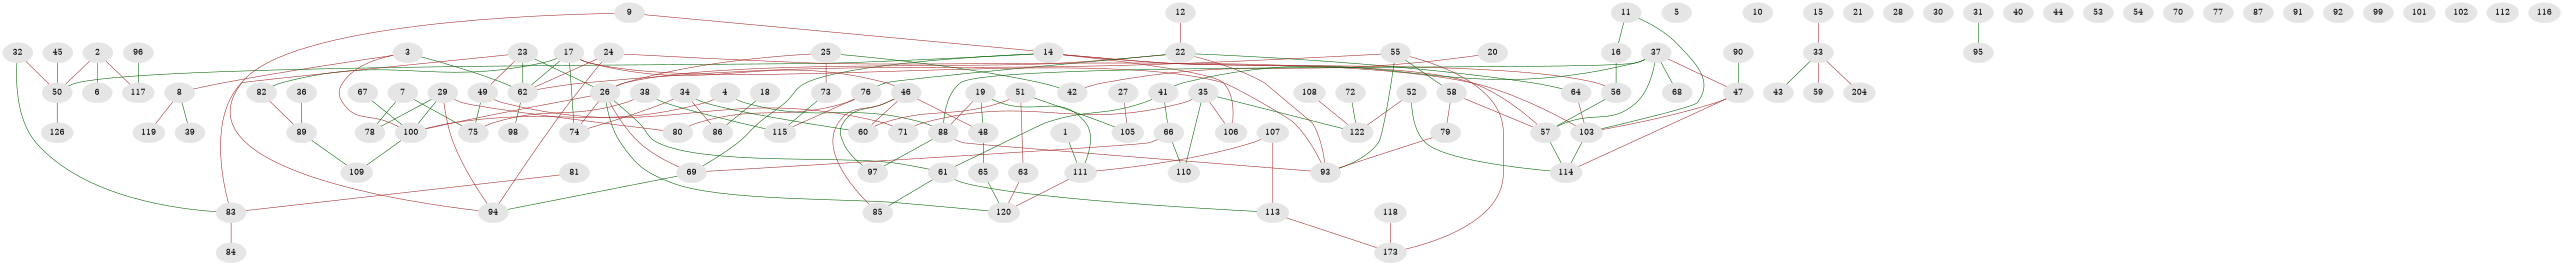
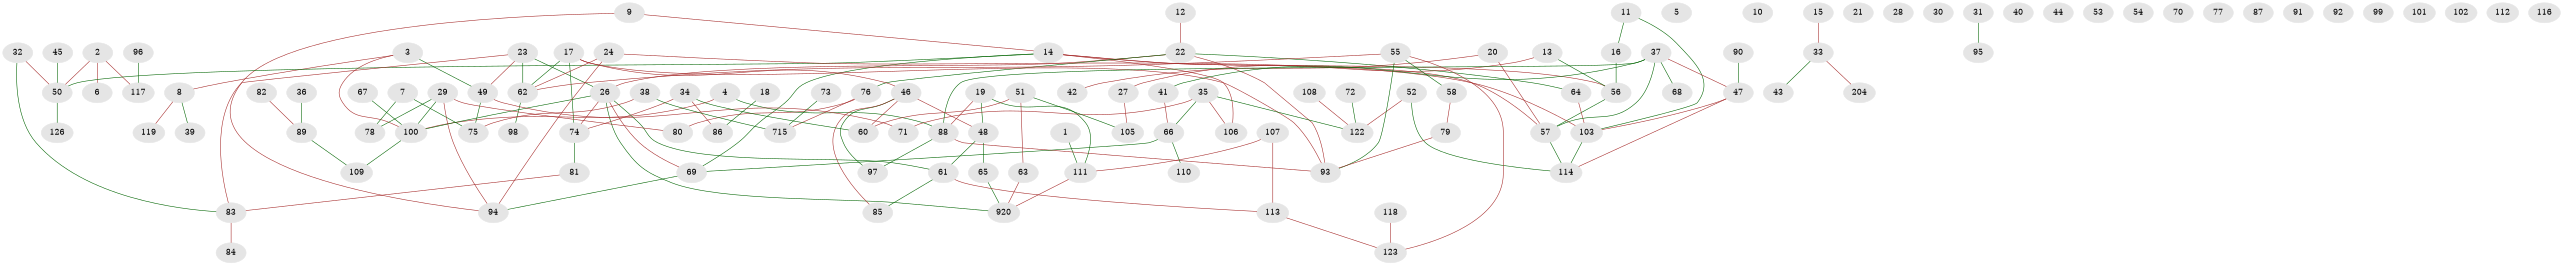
node "25": removed
node "13": added
edge "17" -- "82": removed
edge "3" -- "62": now "3" -- "49"
node "59": removed
edge "58" -- "57": now "20" -- "57"
edge "26" -- "100": color brown -> darkgreen
edge "41" -- "66": color darkgreen -> brown
edge "41" -- "61": now "48" -- "61"
node "115": label "115" -> "715"
edge "35" -- "110": now "35" -- "66"
edge "74" -- "81": added
edge "66" -- "69": color brown -> darkgreen
edge "61" -- "113": color darkgreen -> brown
node "120": label "120" -> "920"
node "173": label "173" -> "123"
